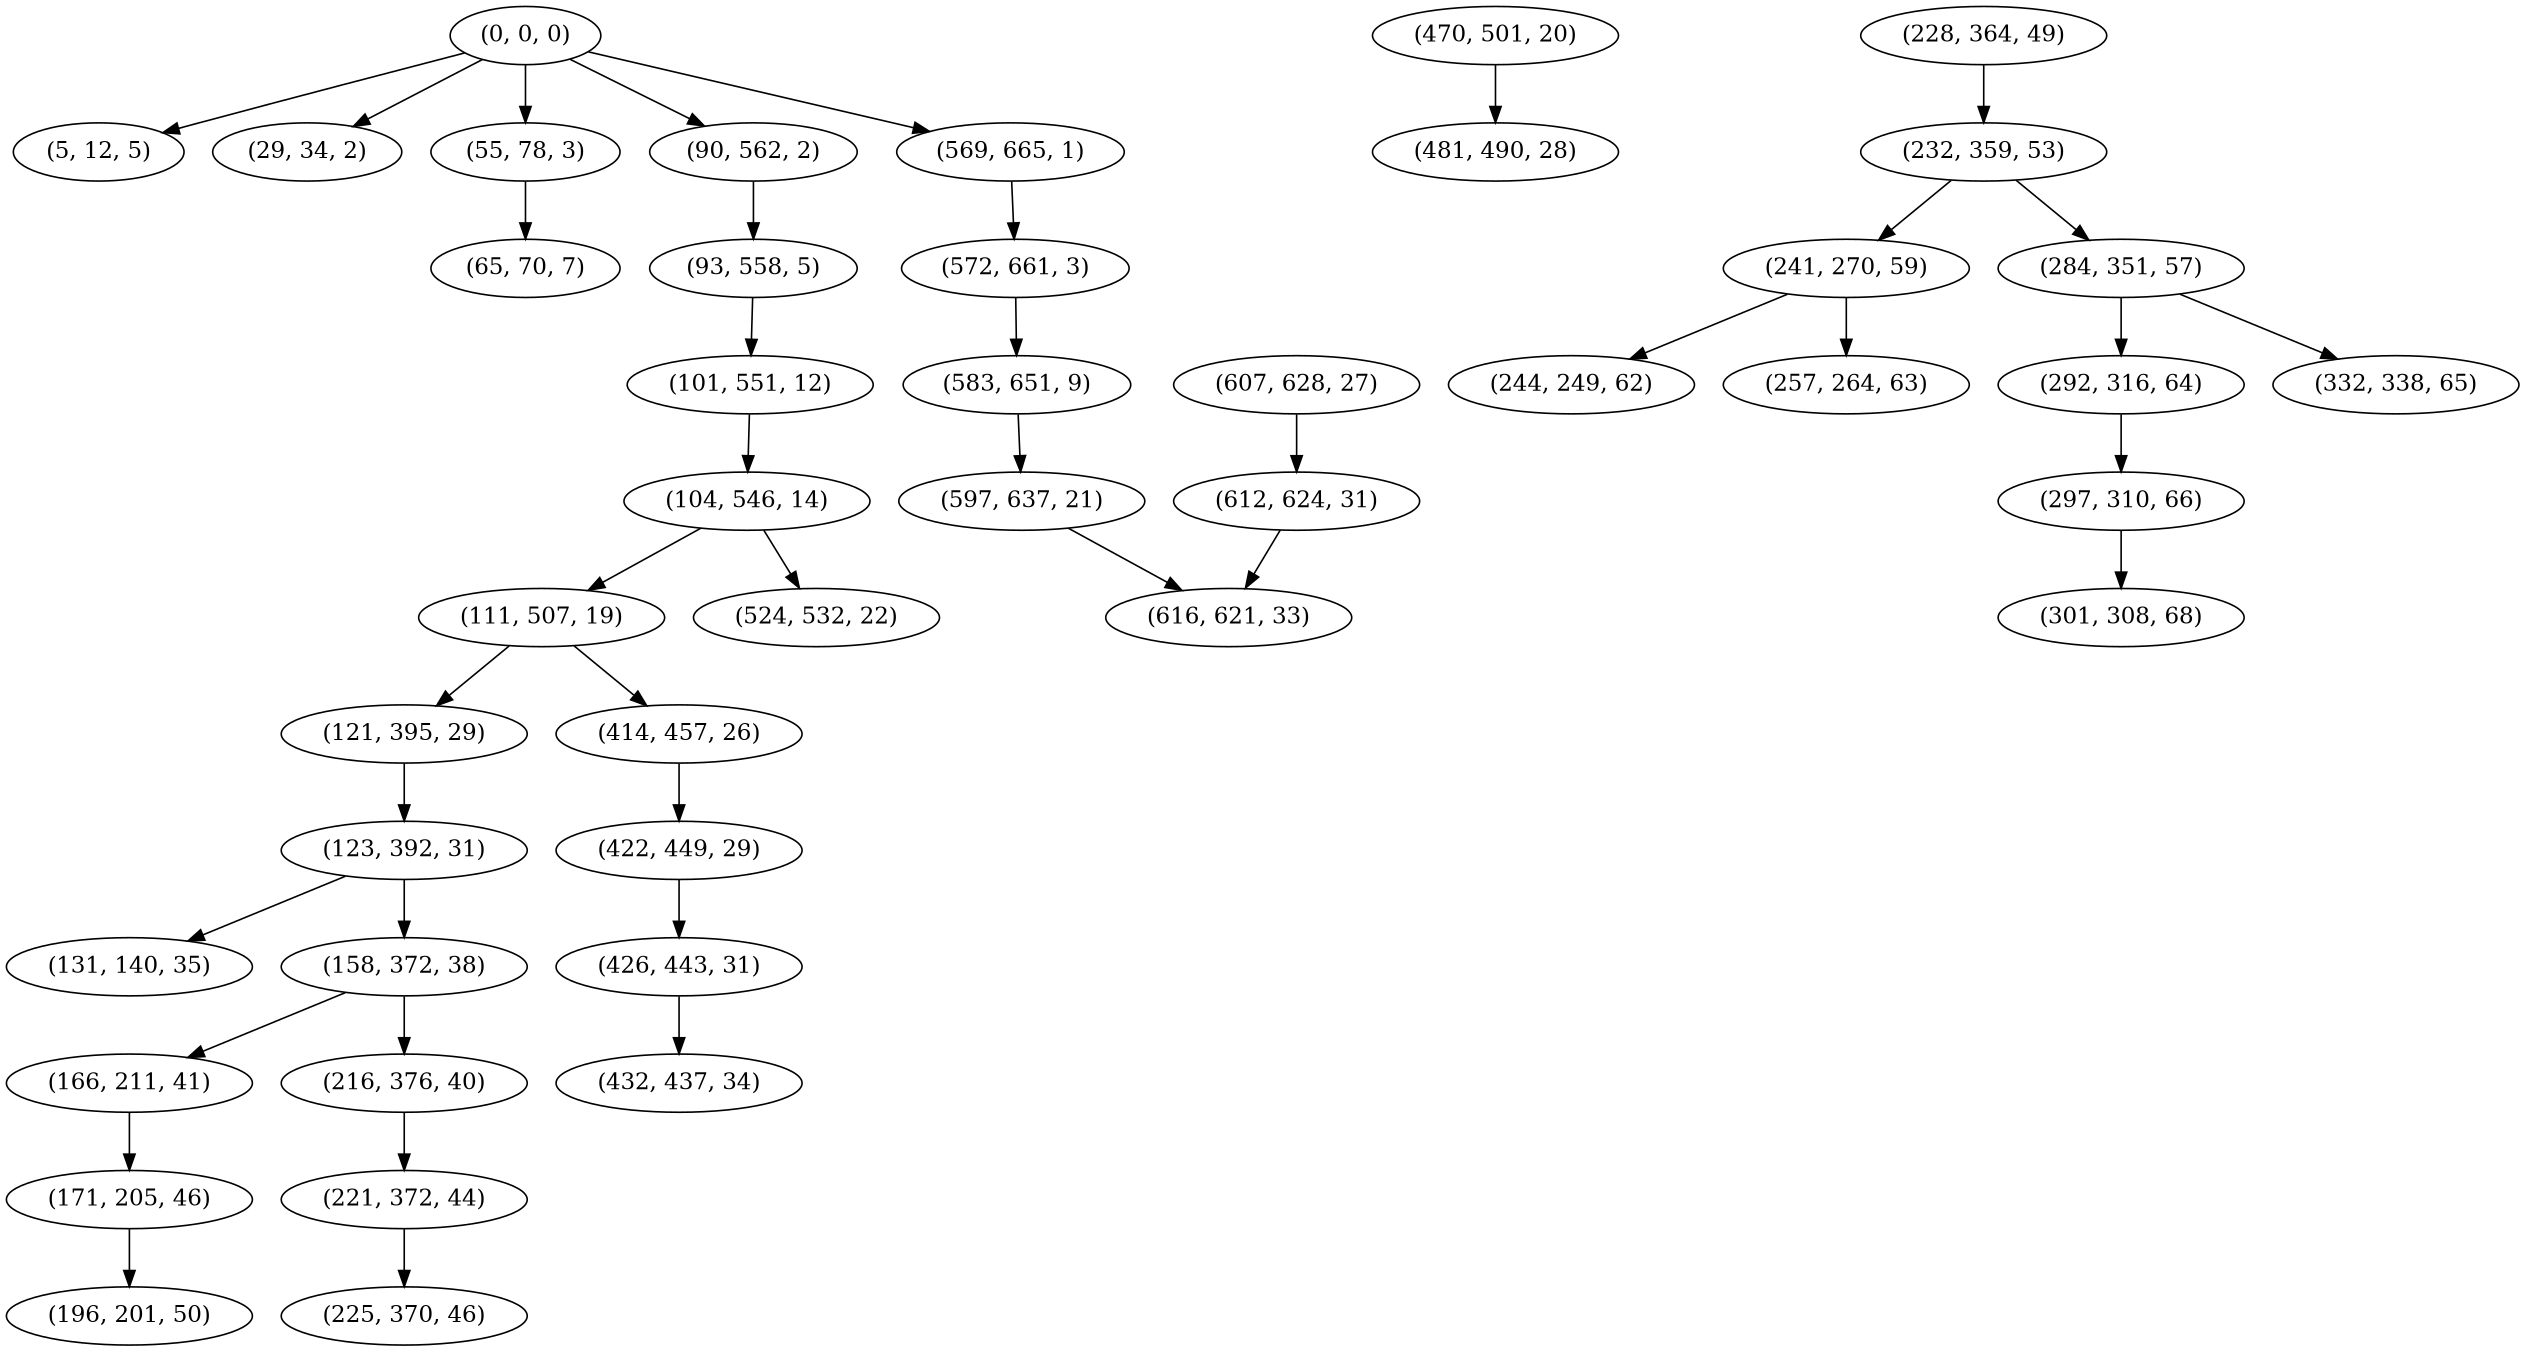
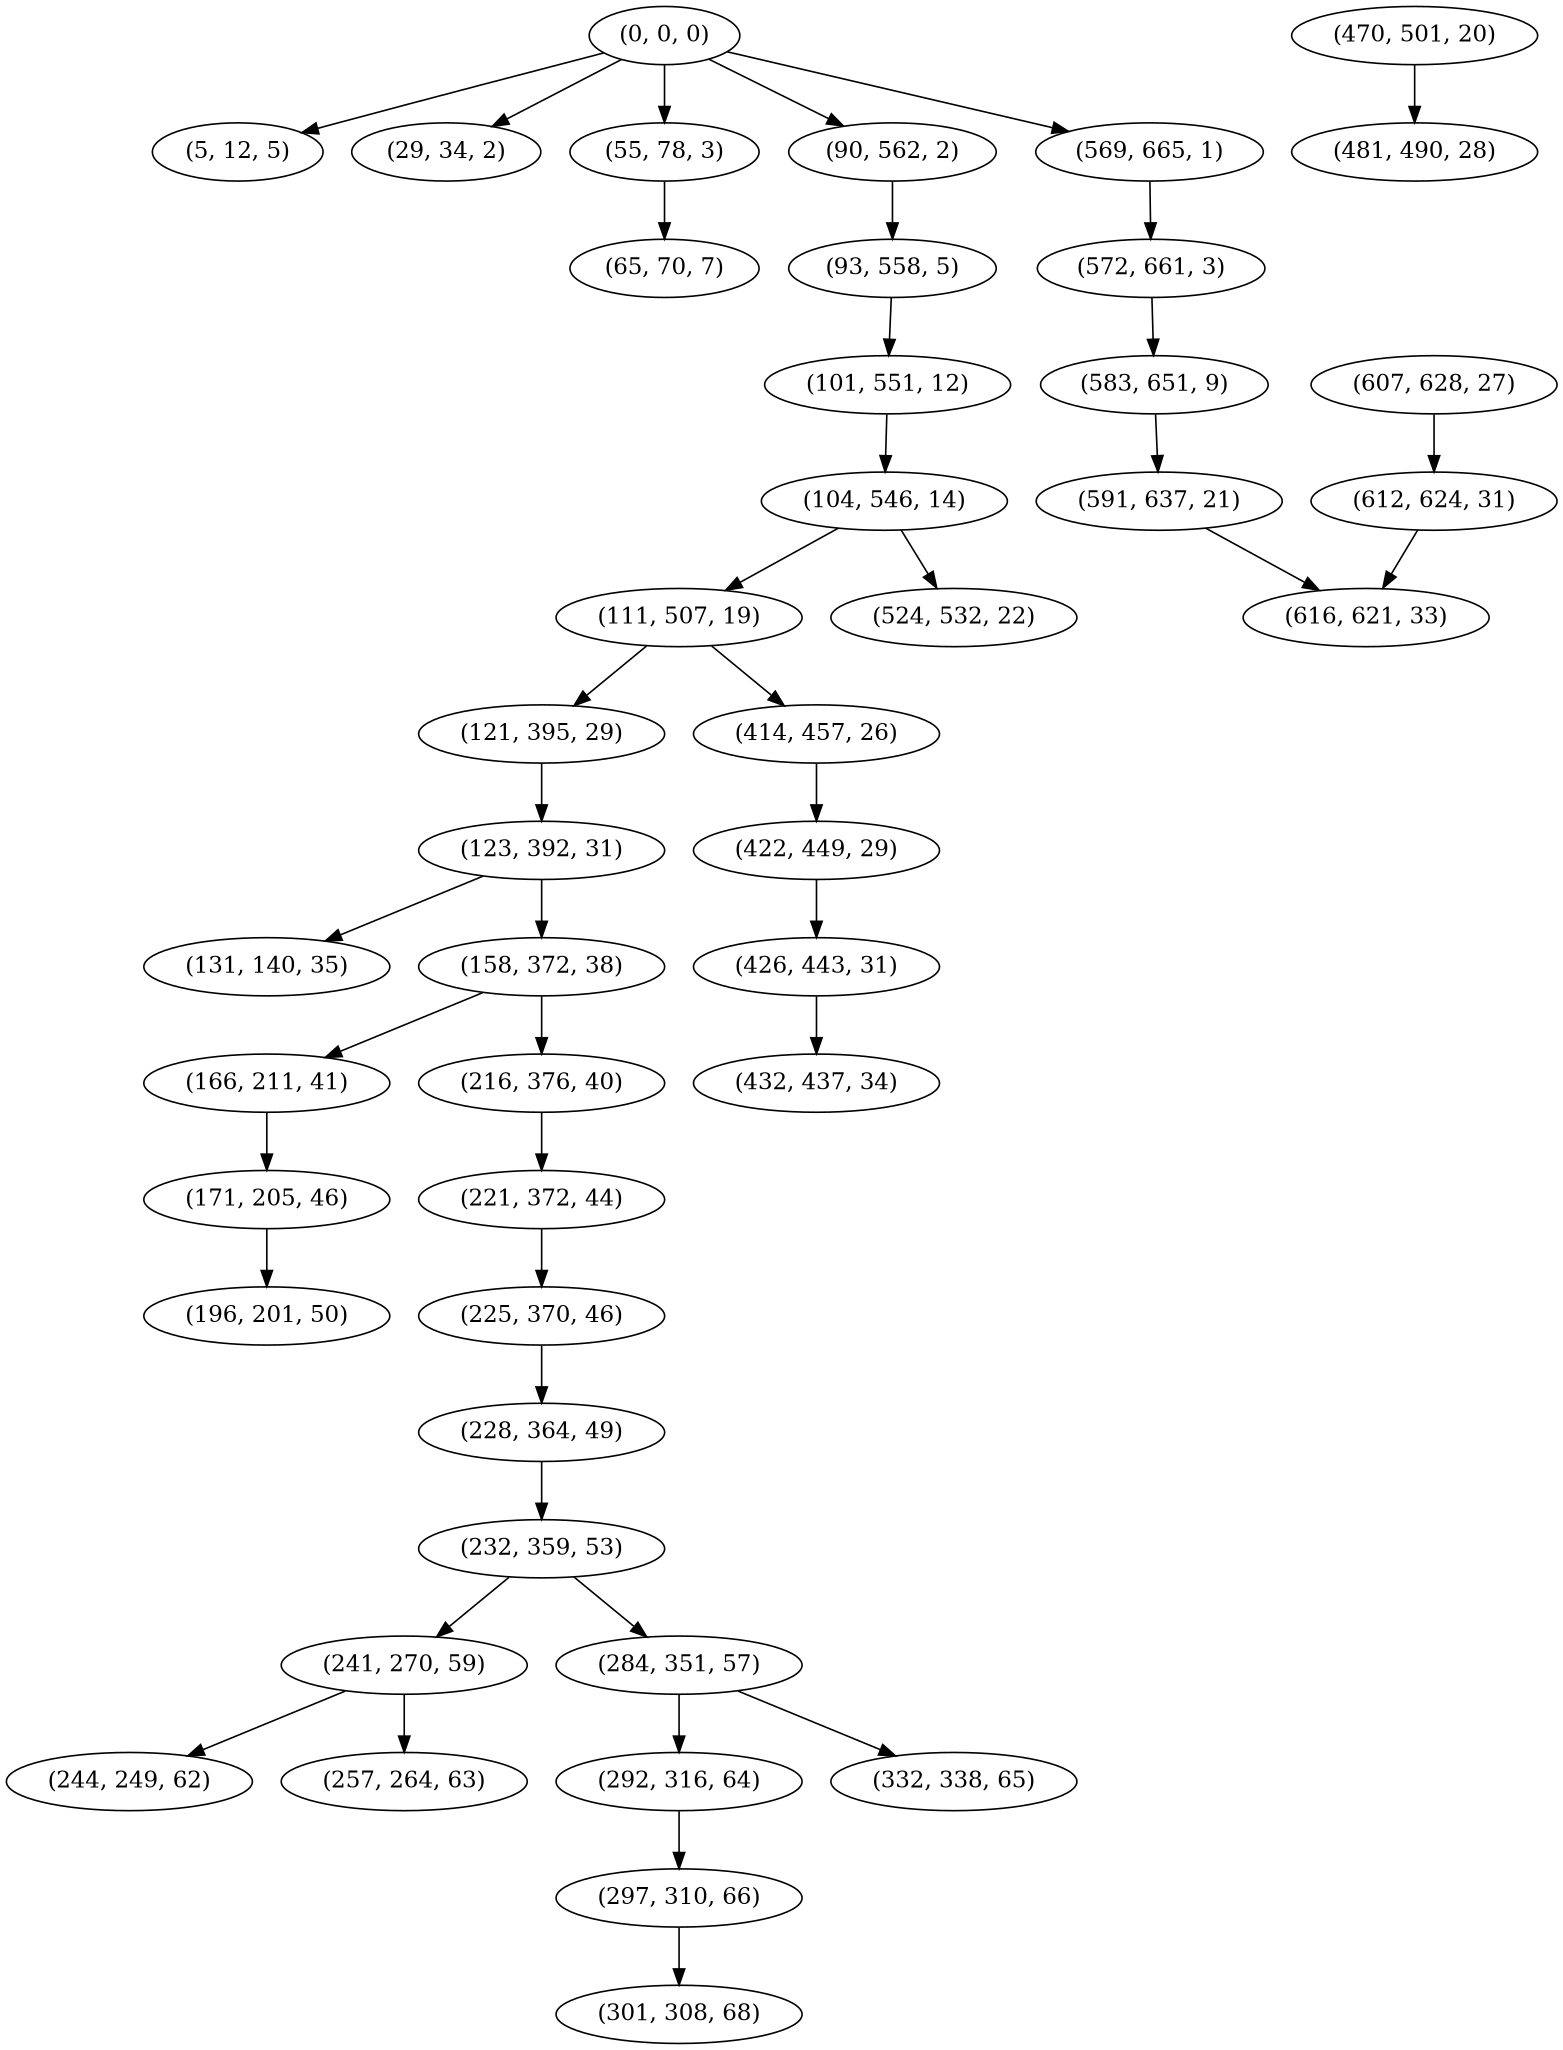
node "(597, 637, 21)": label "(597, 637, 21)" -> "(591, 637, 21)"
edge "(225, 370, 46)" -> "(228, 364, 49)": added
